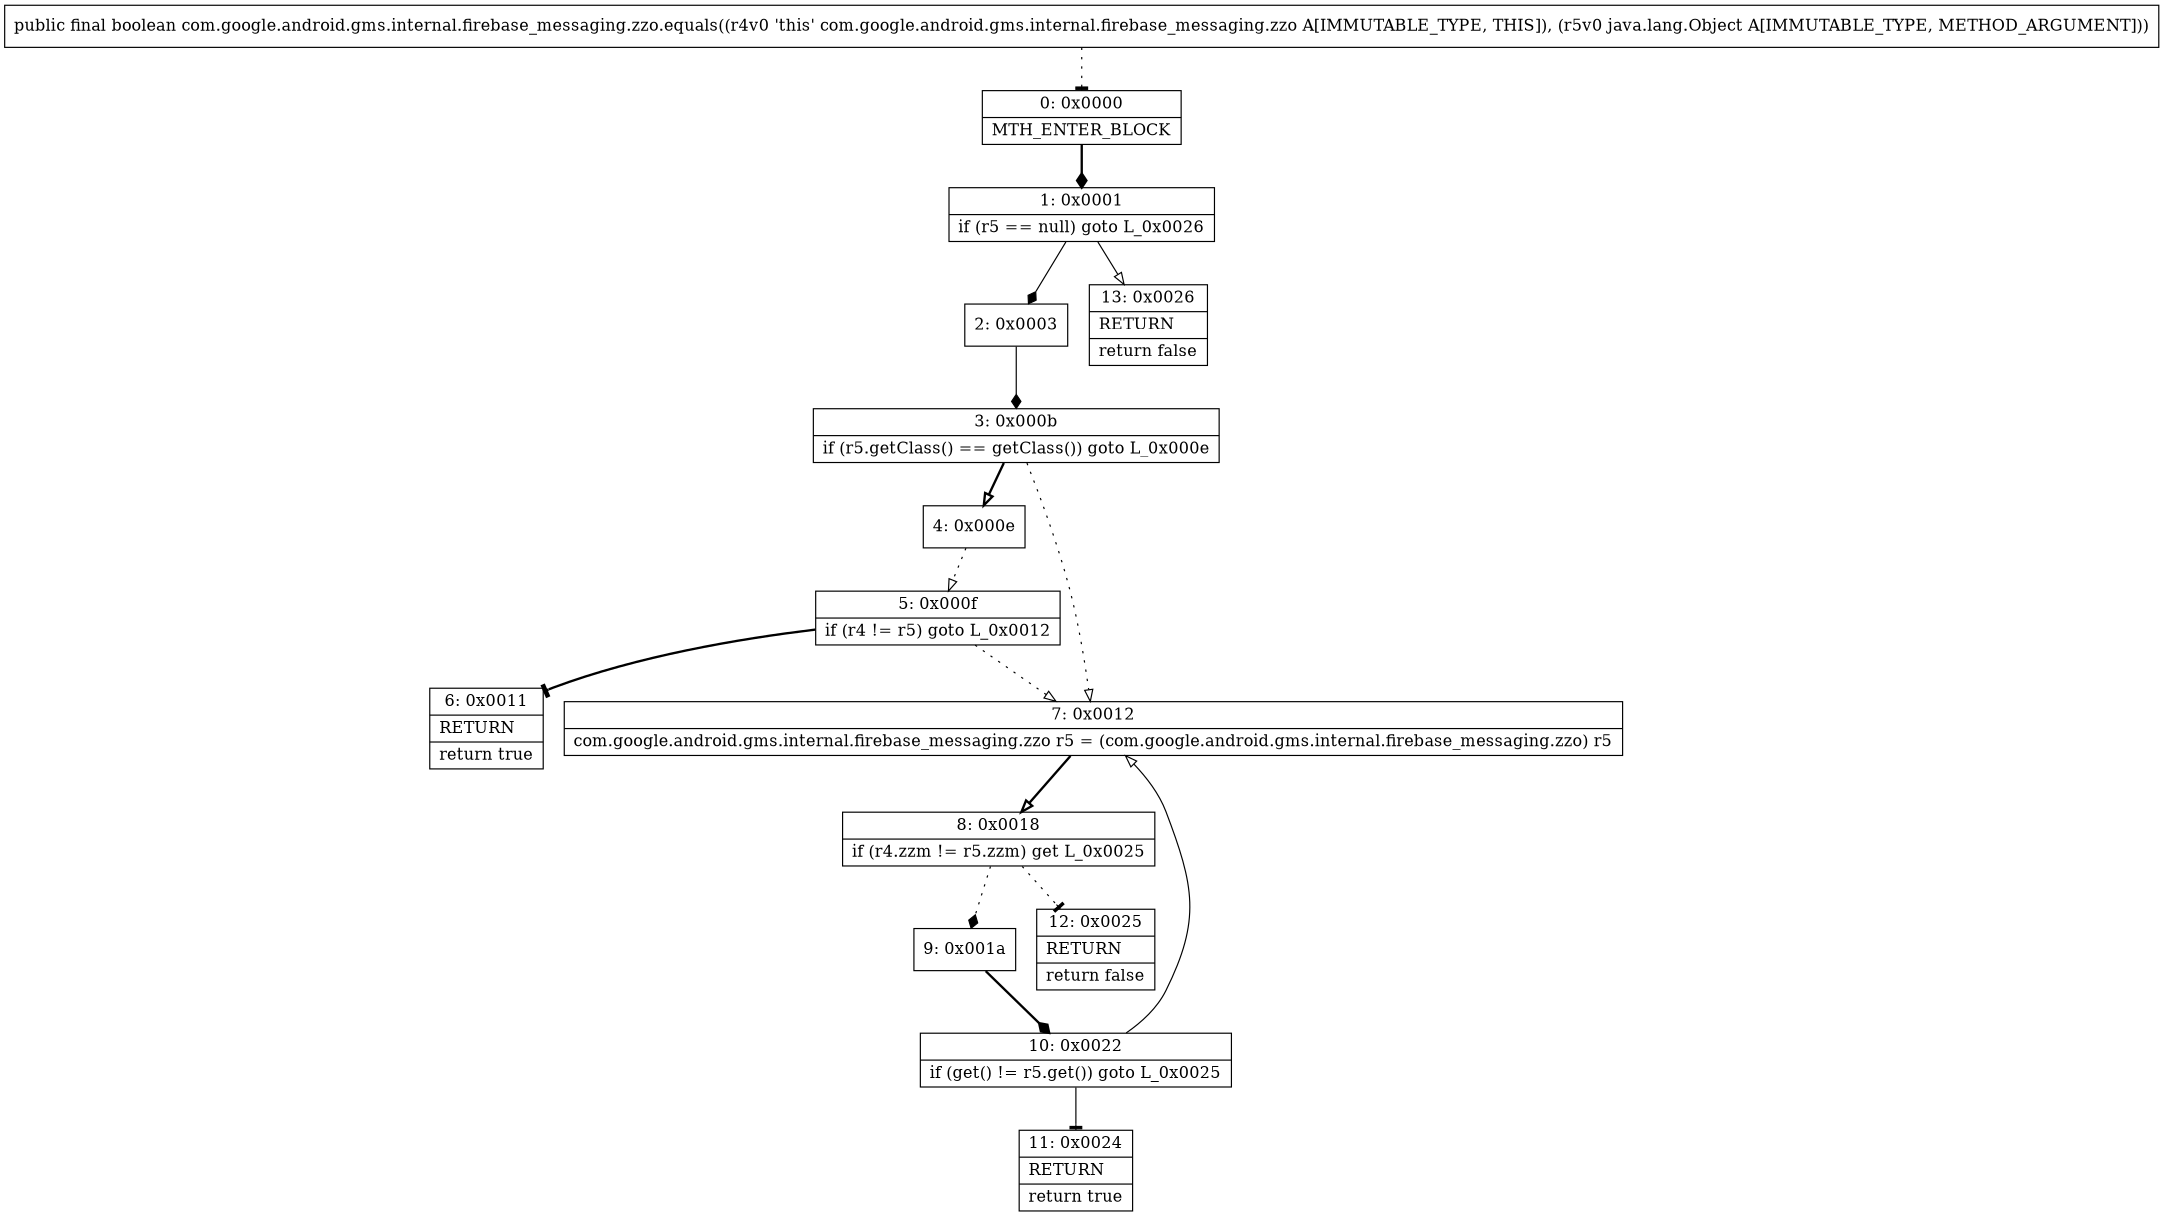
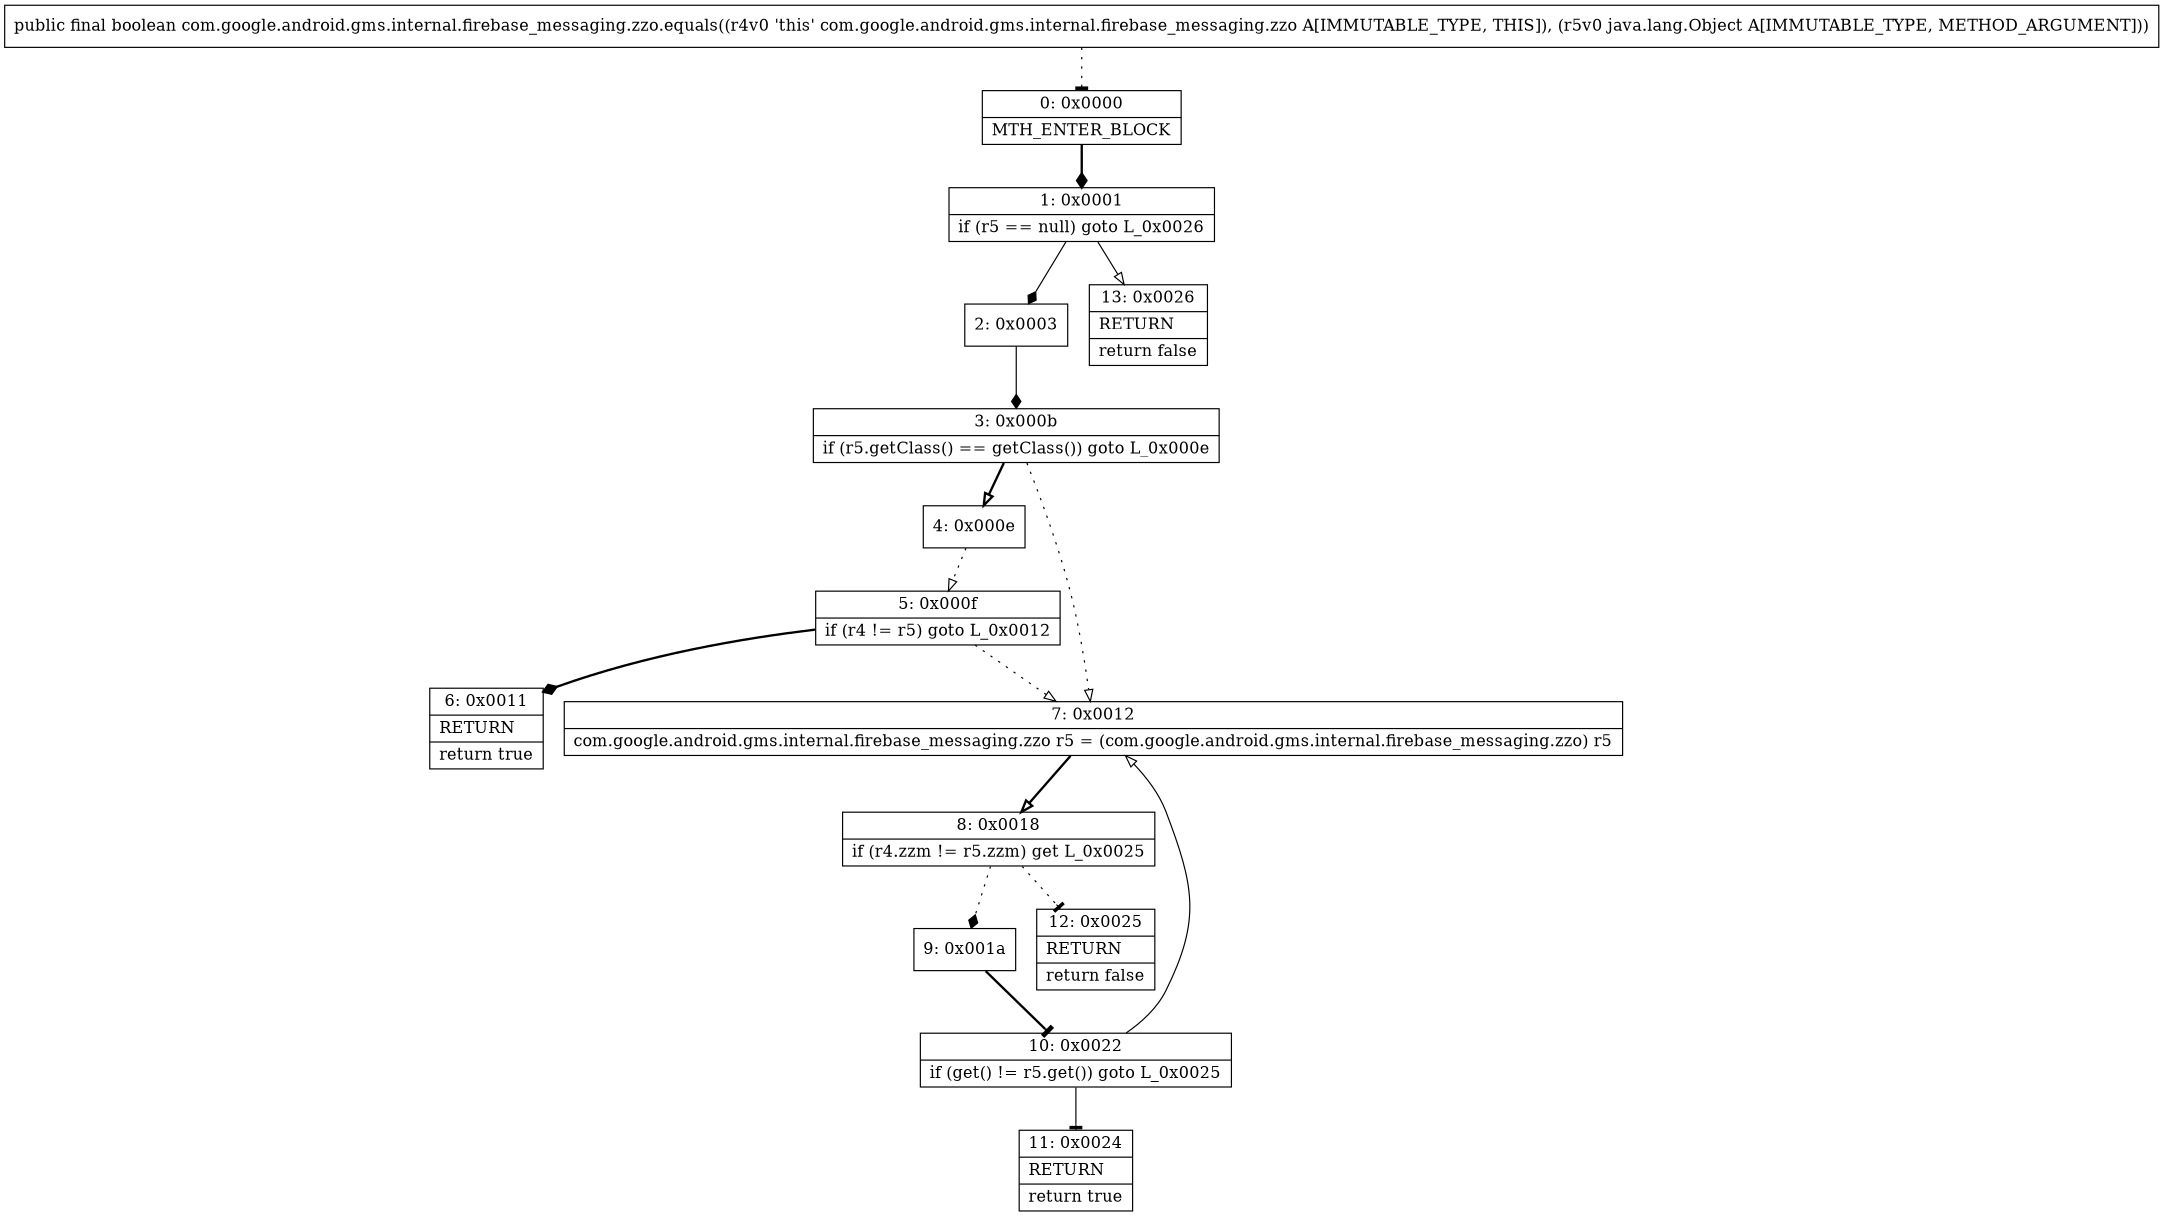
edge "5: 0x000f" -> "6: 0x0011": arrowhead tee -> diamond
edge "9: 0x001a" -> "10: 0x0022": arrowhead diamond -> tee
